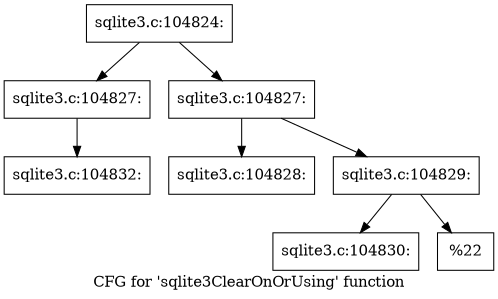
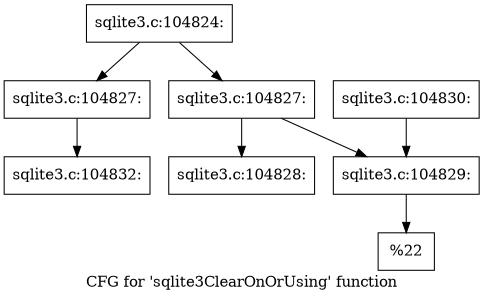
edge "sqlite3.c:104829:" -> "sqlite3.c:104830:": reversed
